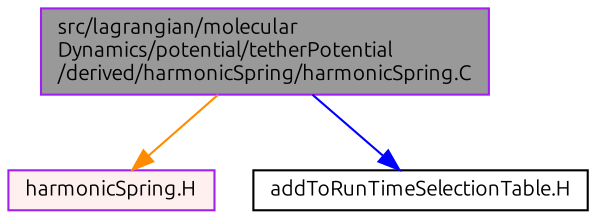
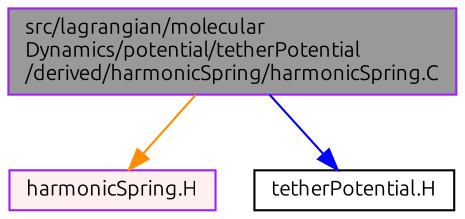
node "addToRunTimeSelectionTable.H": label "addToRunTimeSelectionTable.H" -> "tetherPotential.H"
